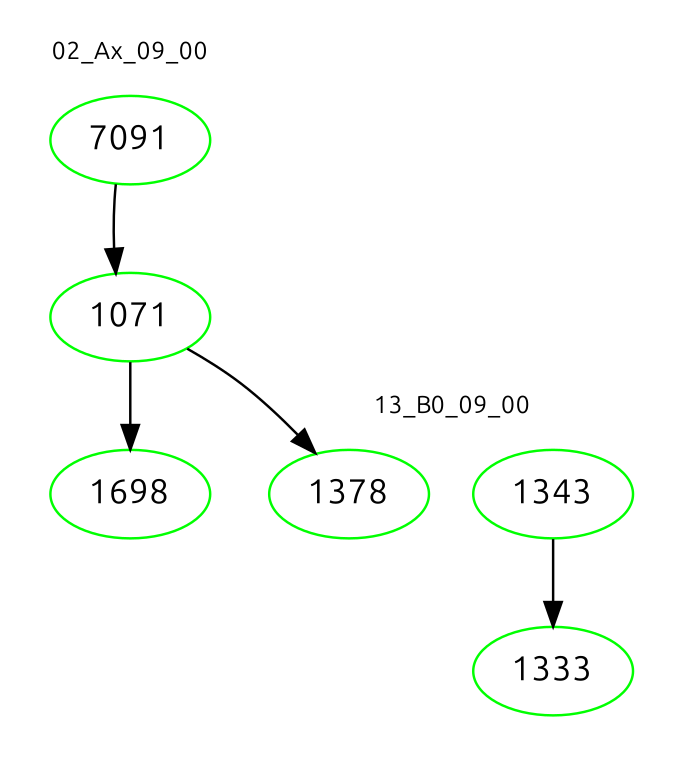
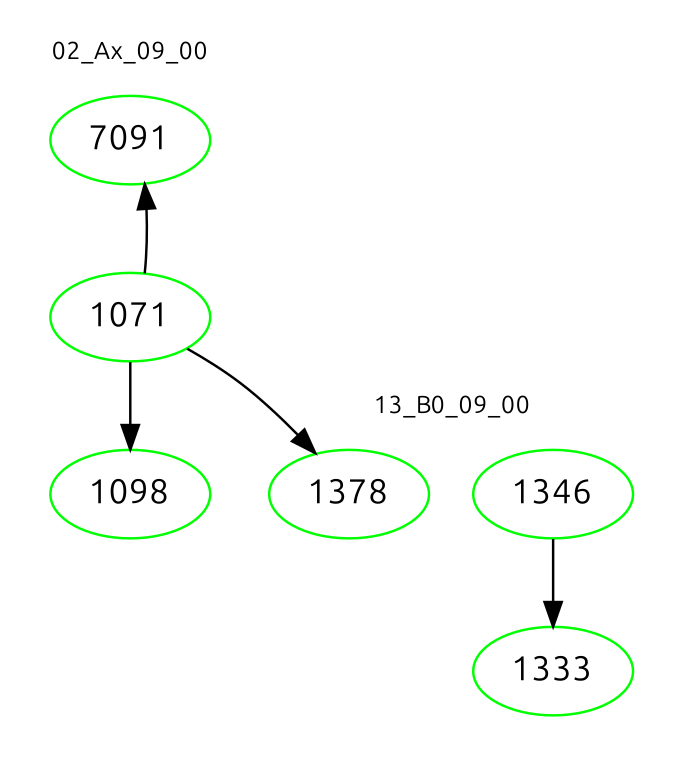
edge "7091" -> "1071": reversed
node "1698": label "1698" -> "1098"
node "1343": label "1343" -> "1346"
